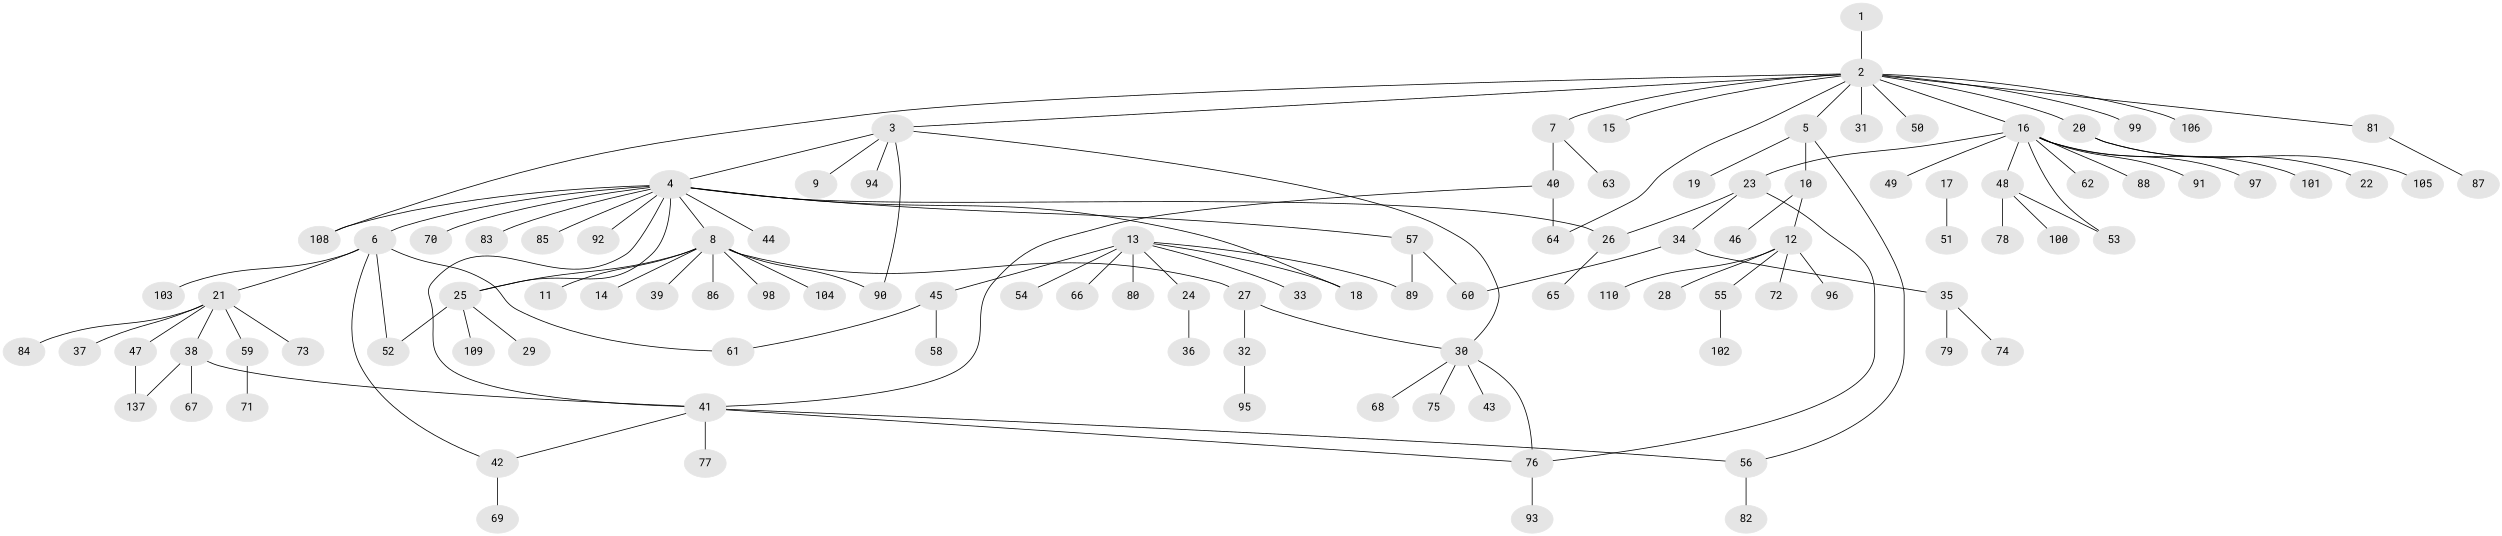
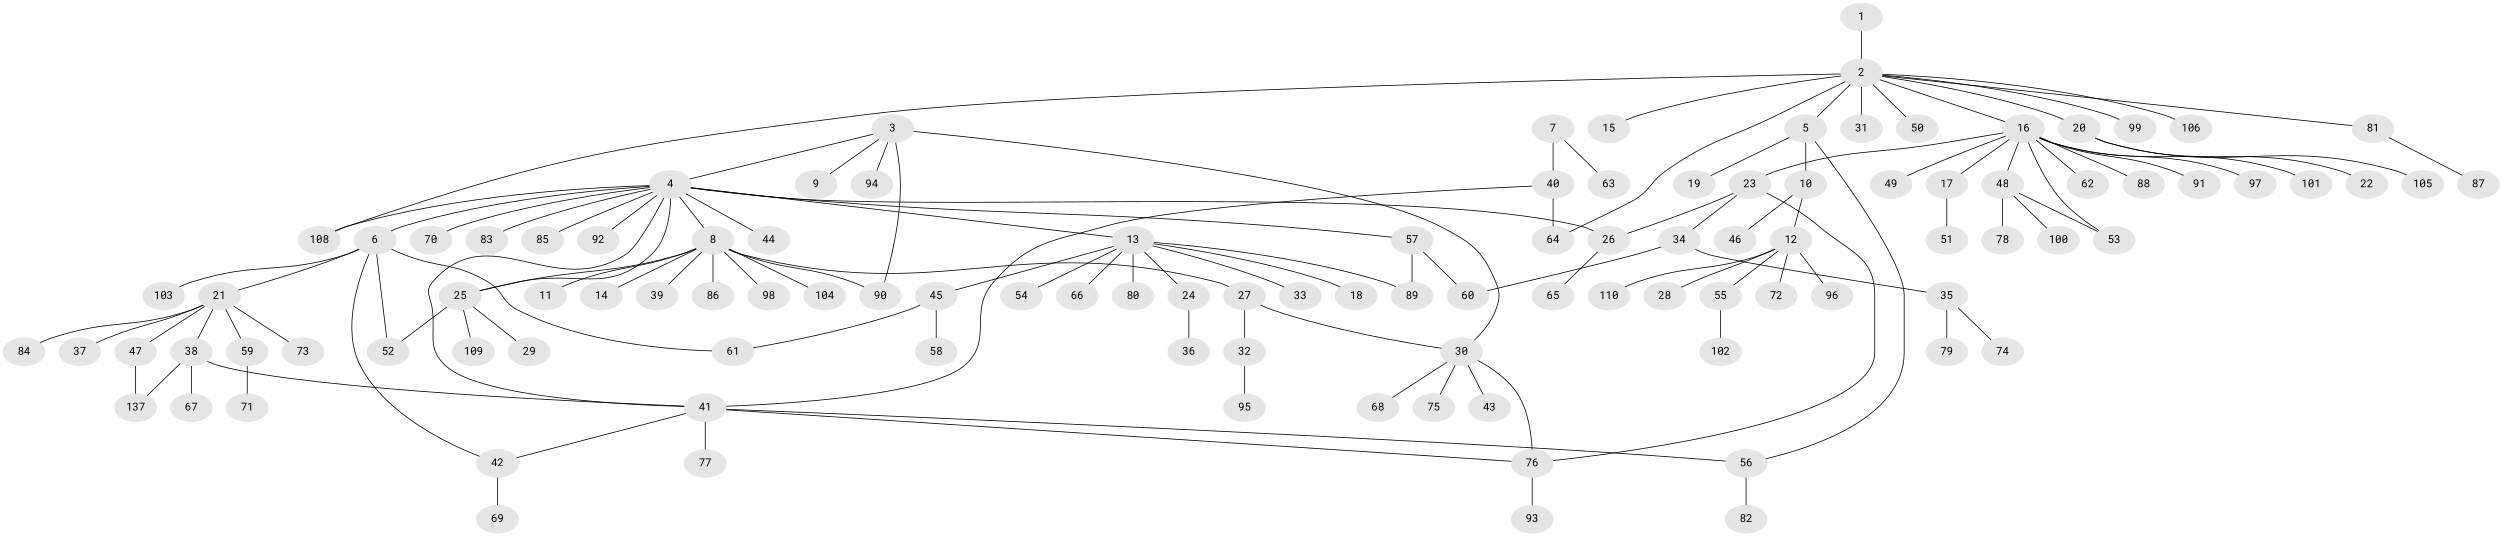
edge "2" -- "7": removed
edge "2" -- "3": removed
edge "16" -- "17": added
edge "4" -- "18": now "4" -- "13"
